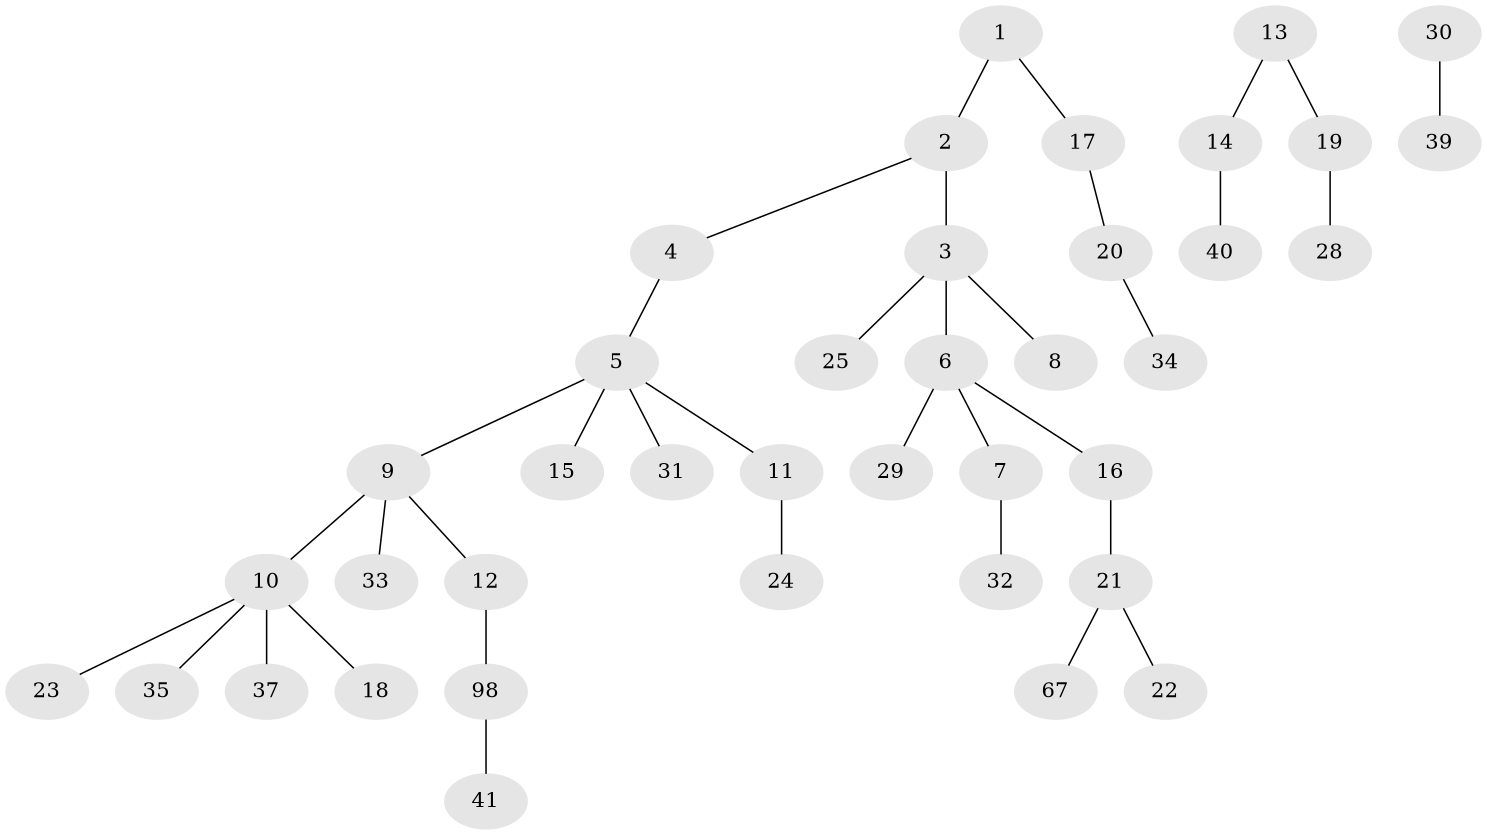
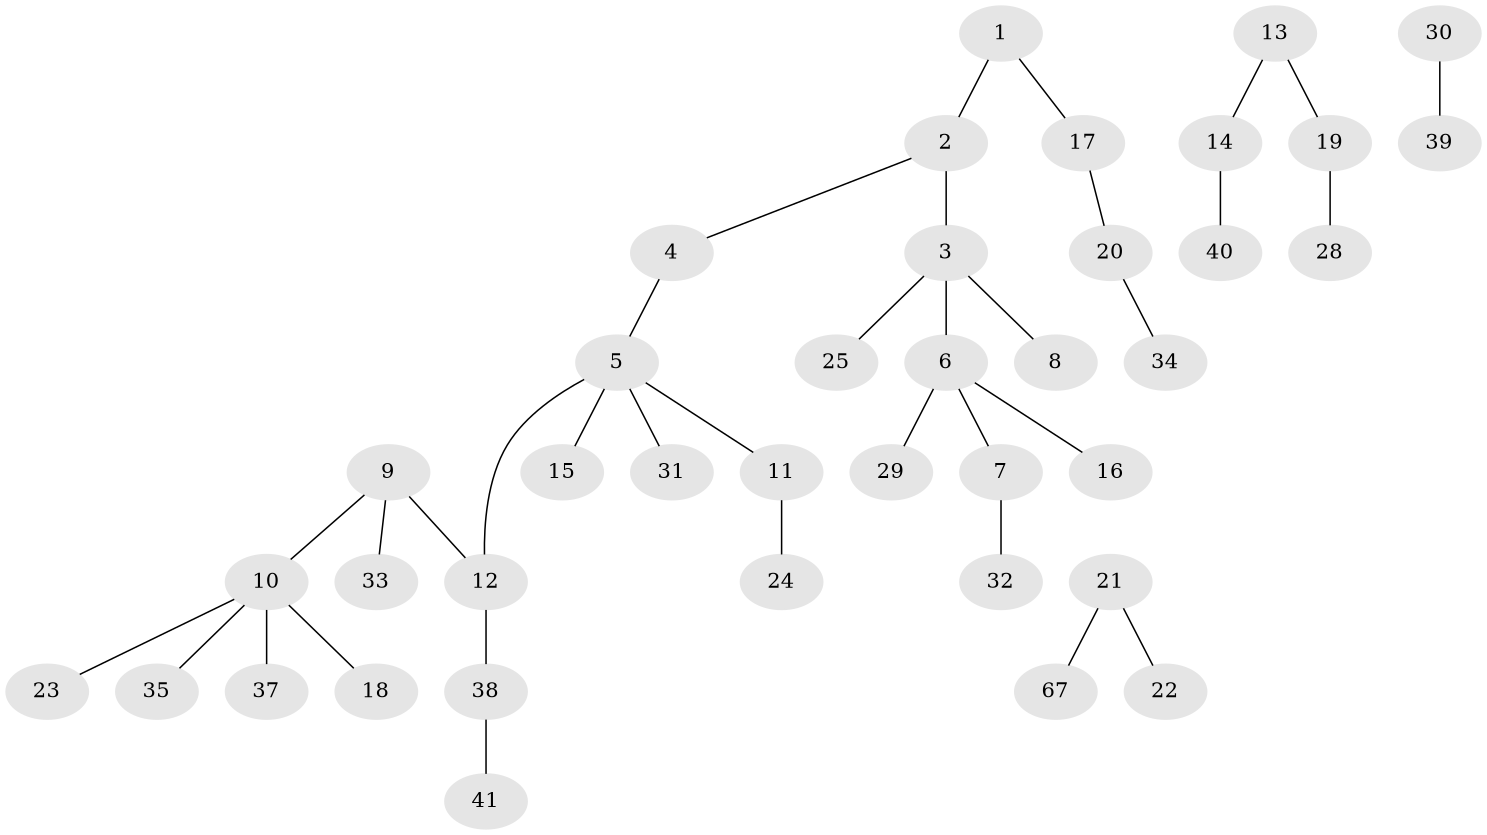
edge "5" -- "9": now "5" -- "12"
edge "16" -- "21": removed
node "98": label "98" -> "38"
